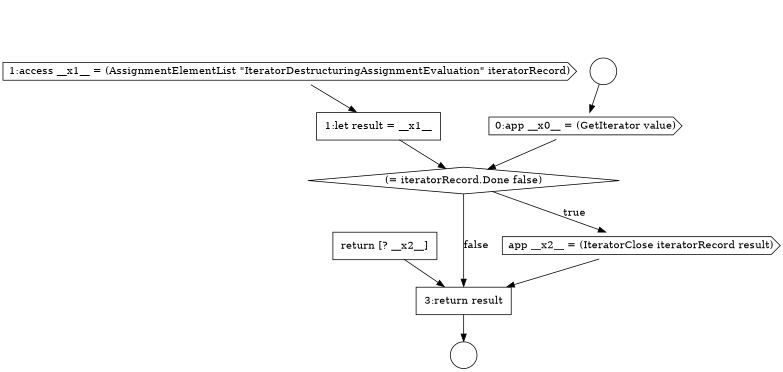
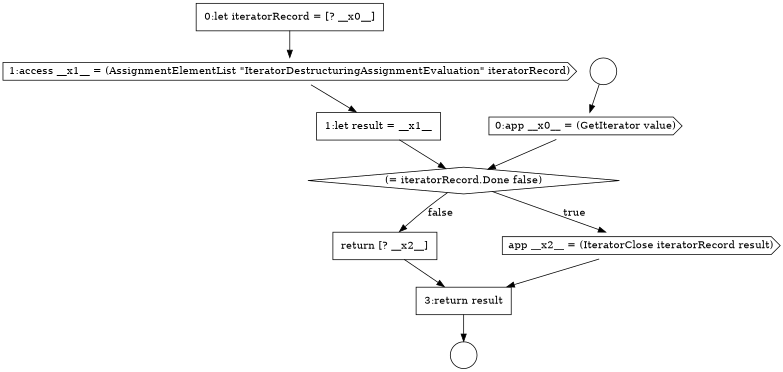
node "0:let iteratorRecord = [? __x0__]": added
edge "(= iteratorRecord.Done false)" -> "3:return result": now "(= iteratorRecord.Done false)" -> "return [? __x2__]"
